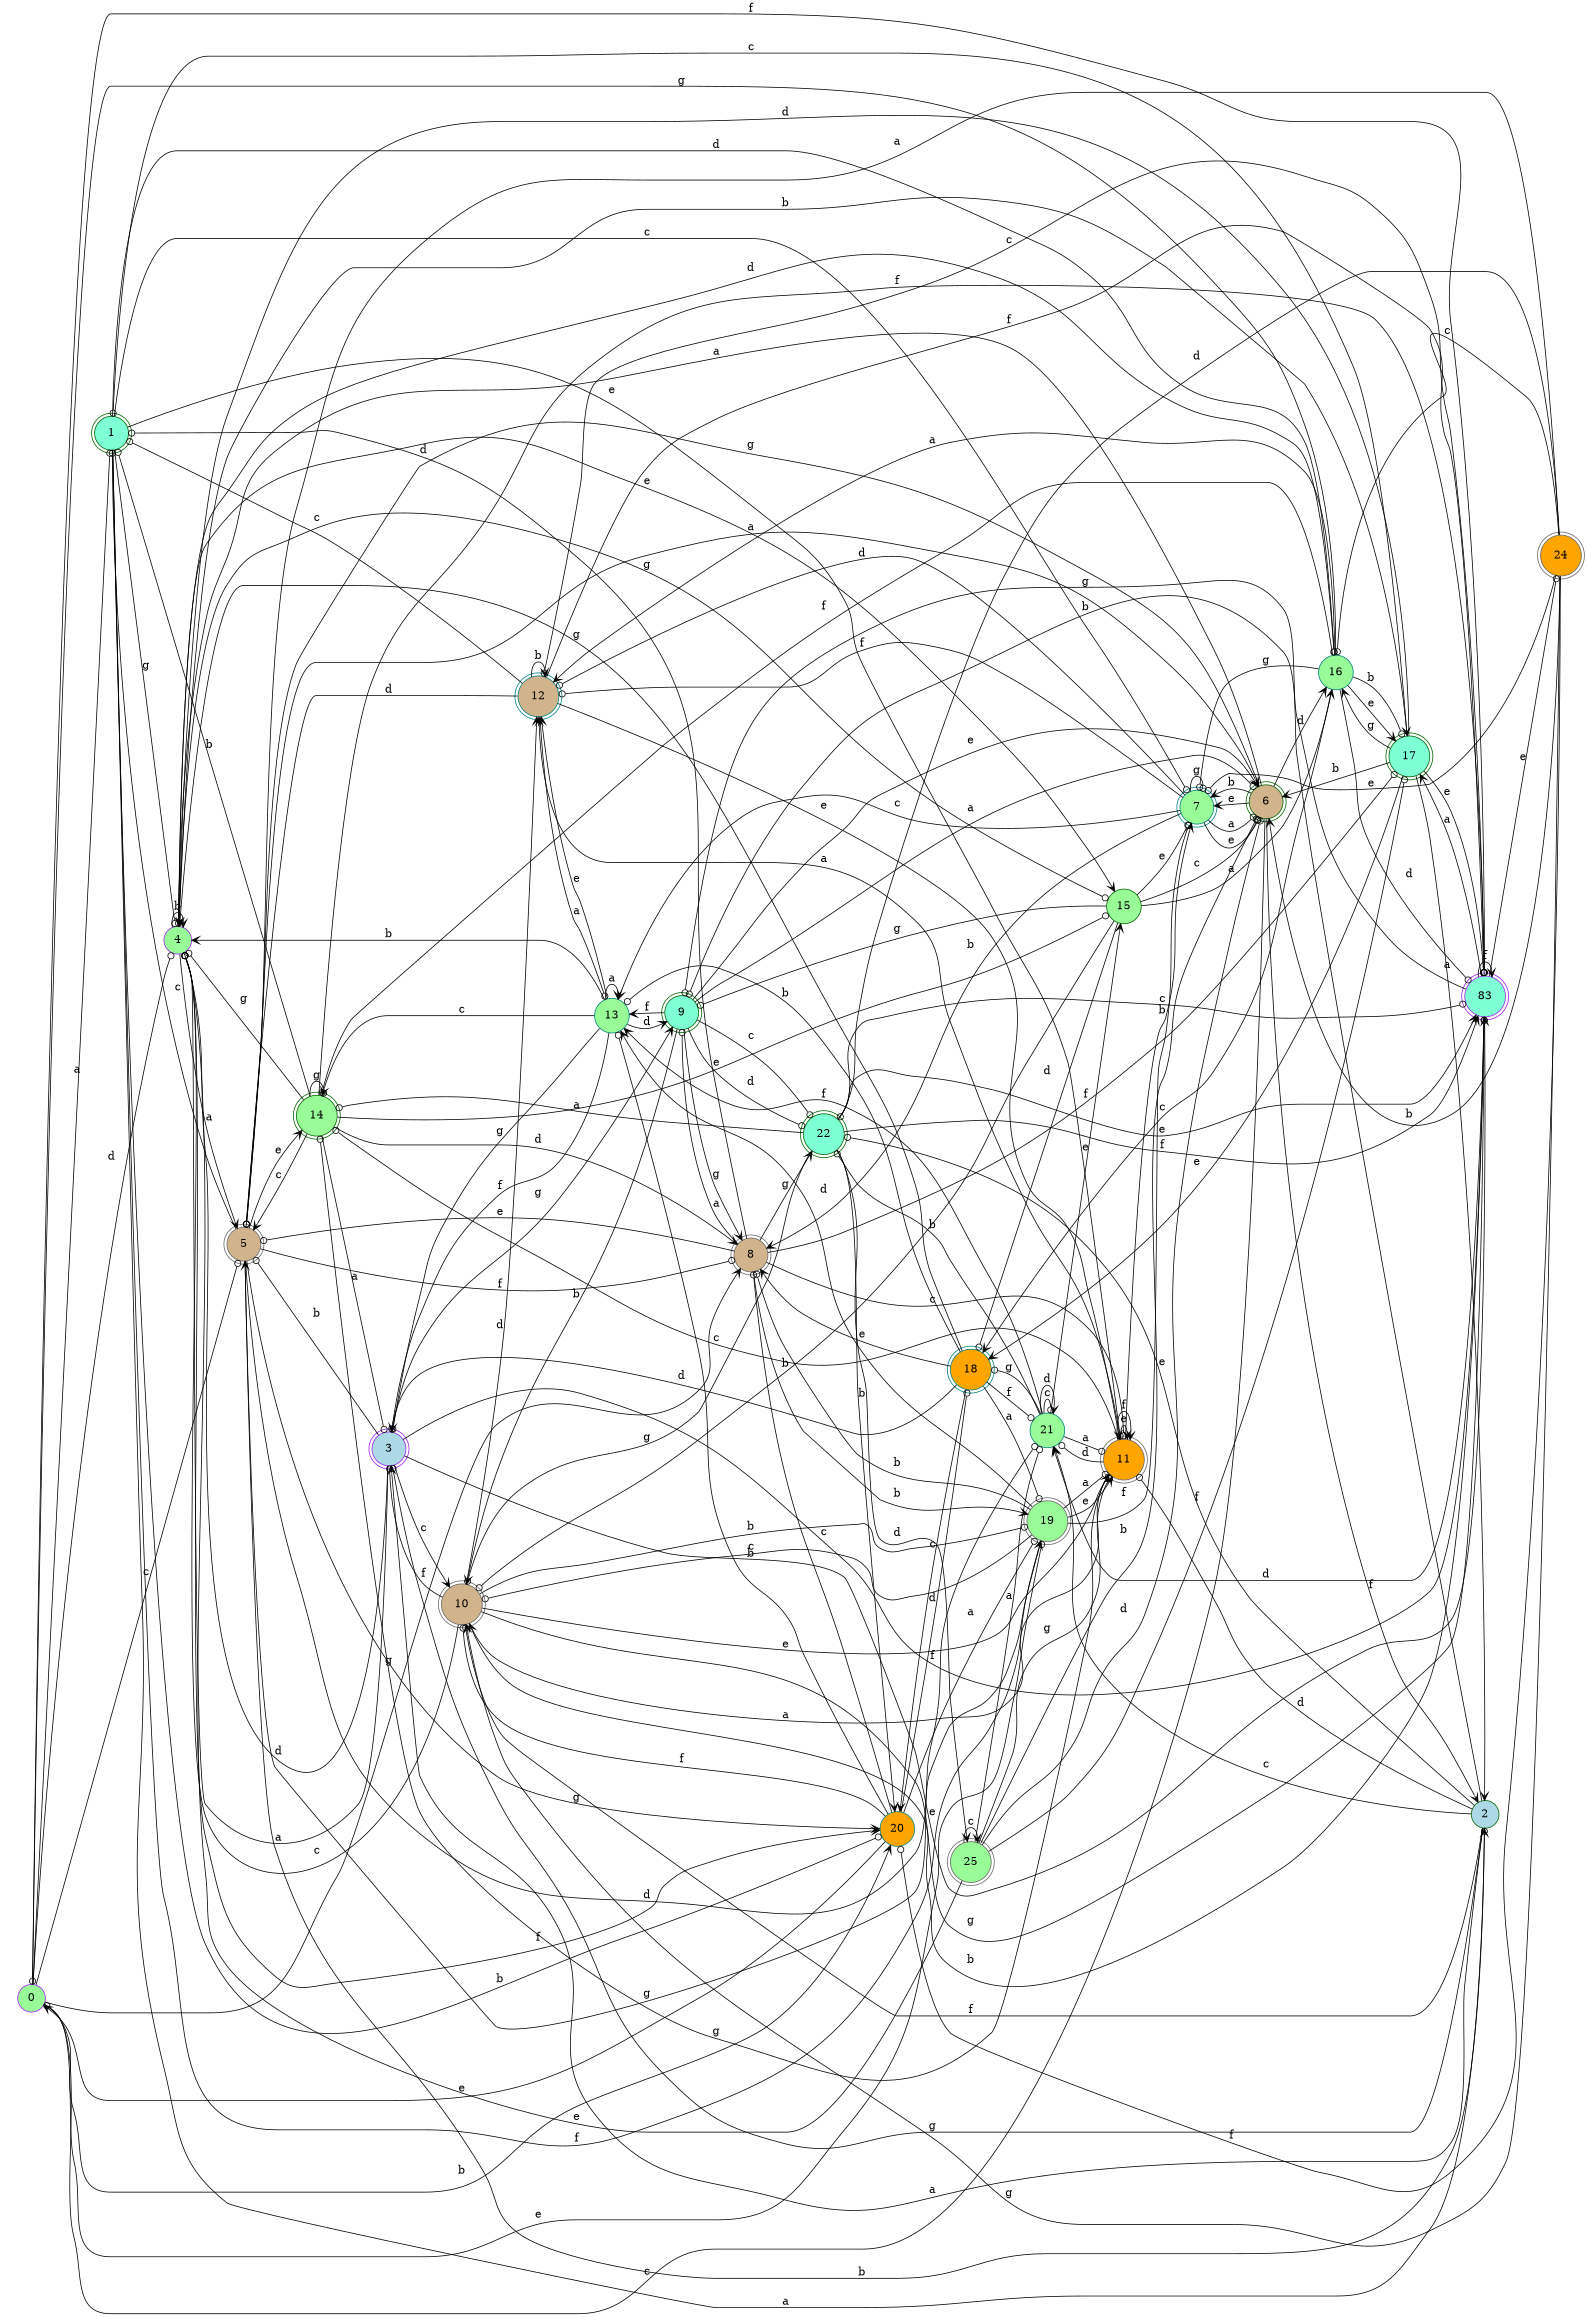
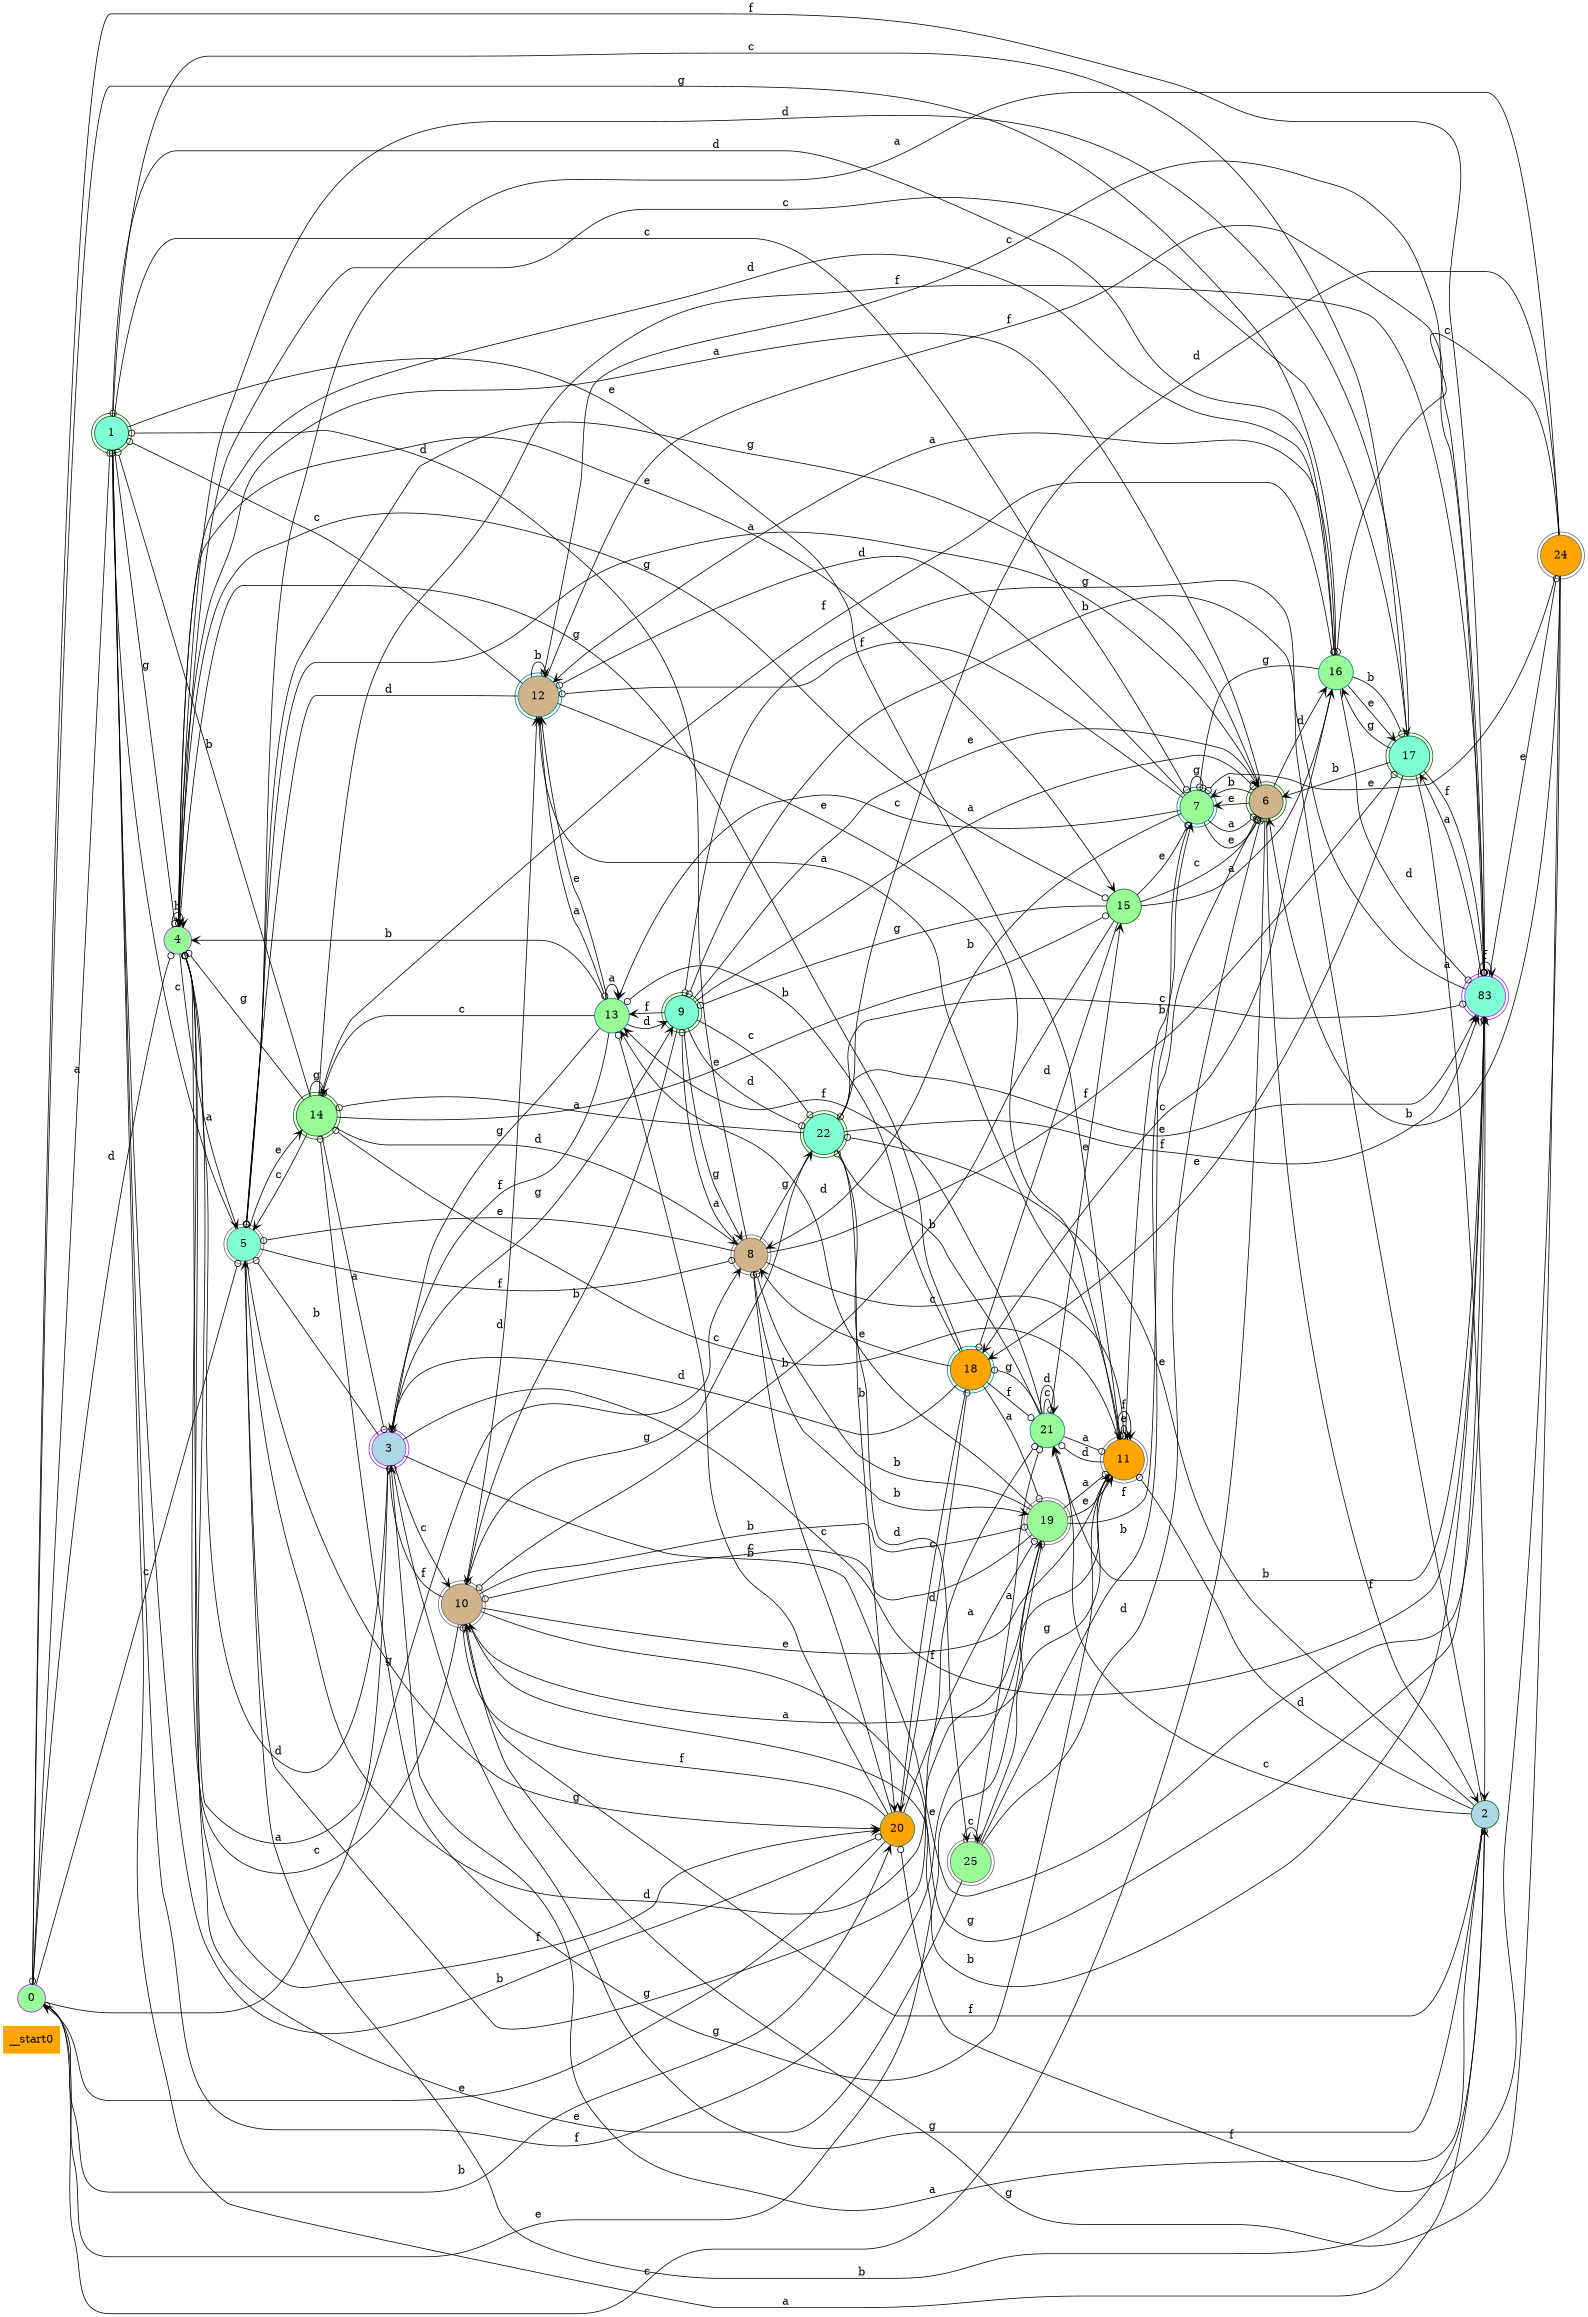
edge "4" -> "17": label "b" -> "c"
edge "17" -> "83": label "e" -> "f"
node "5": fillcolor tan -> aquamarine
edge "25" -> "17": removed, label "f"
edge "83" -> "21": label "d" -> "b"
node "__start0": added
